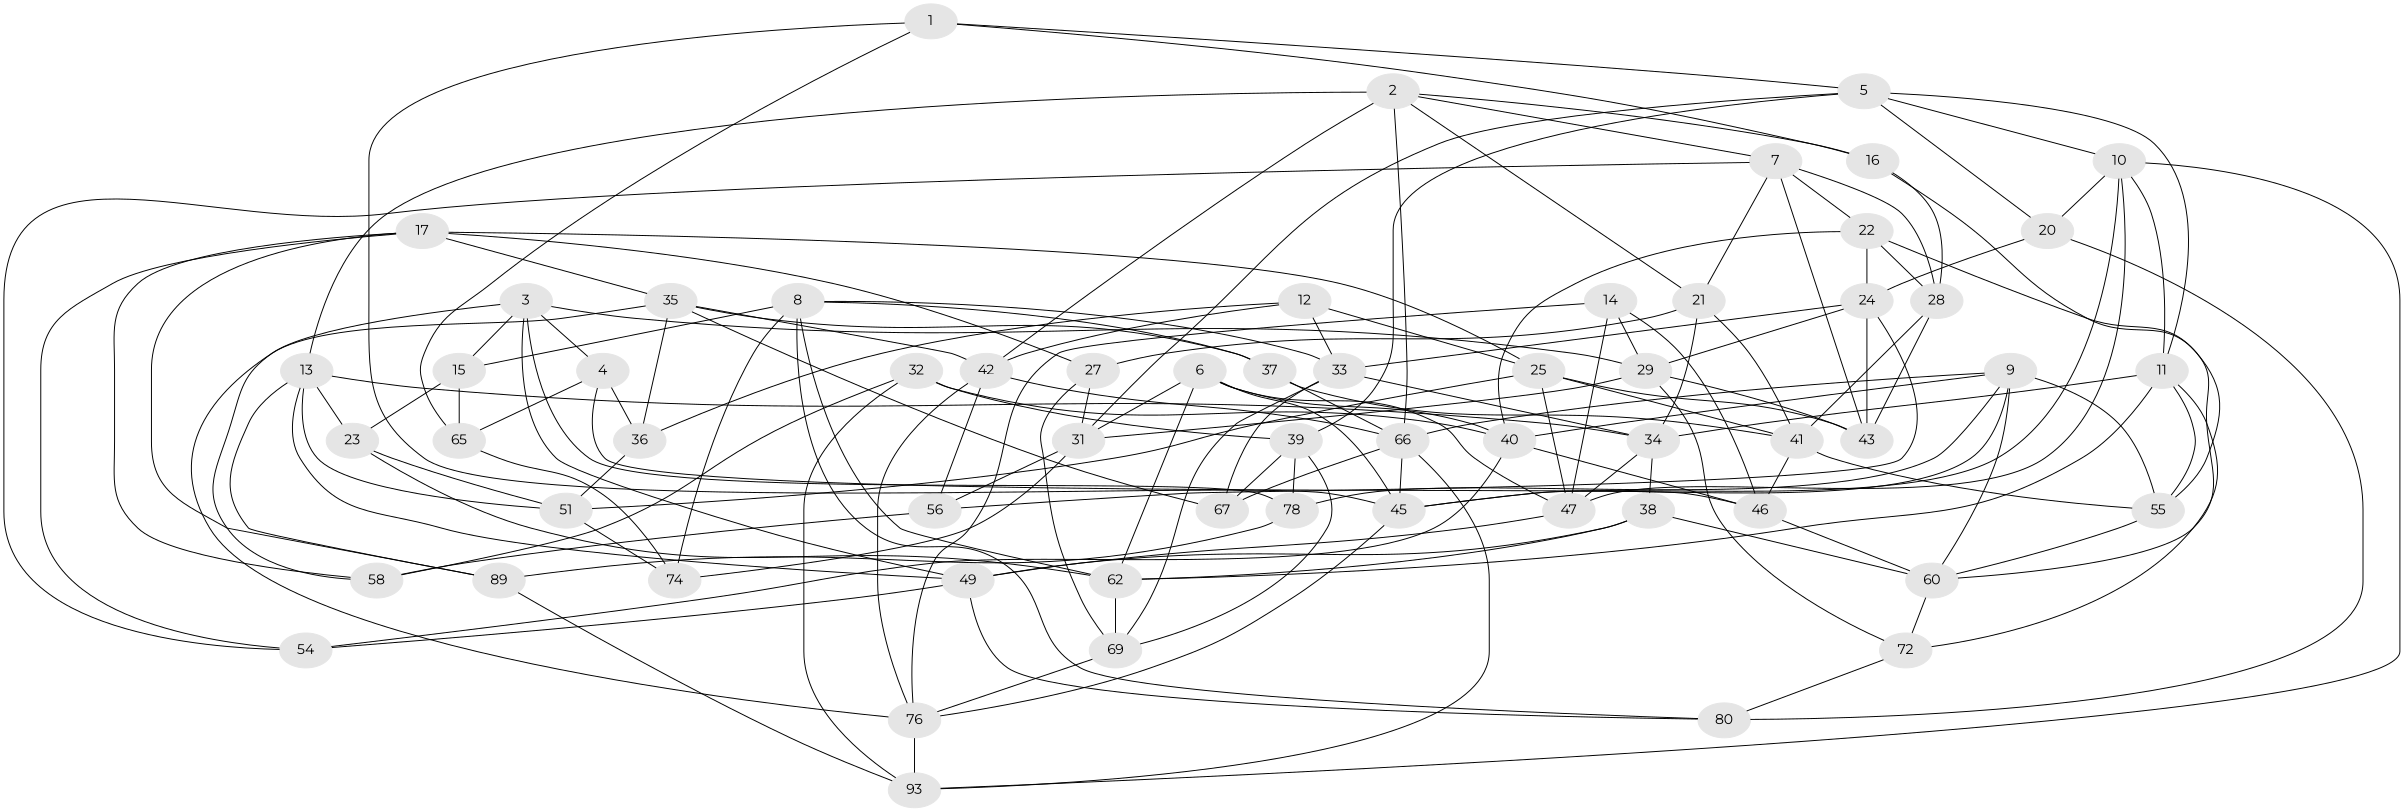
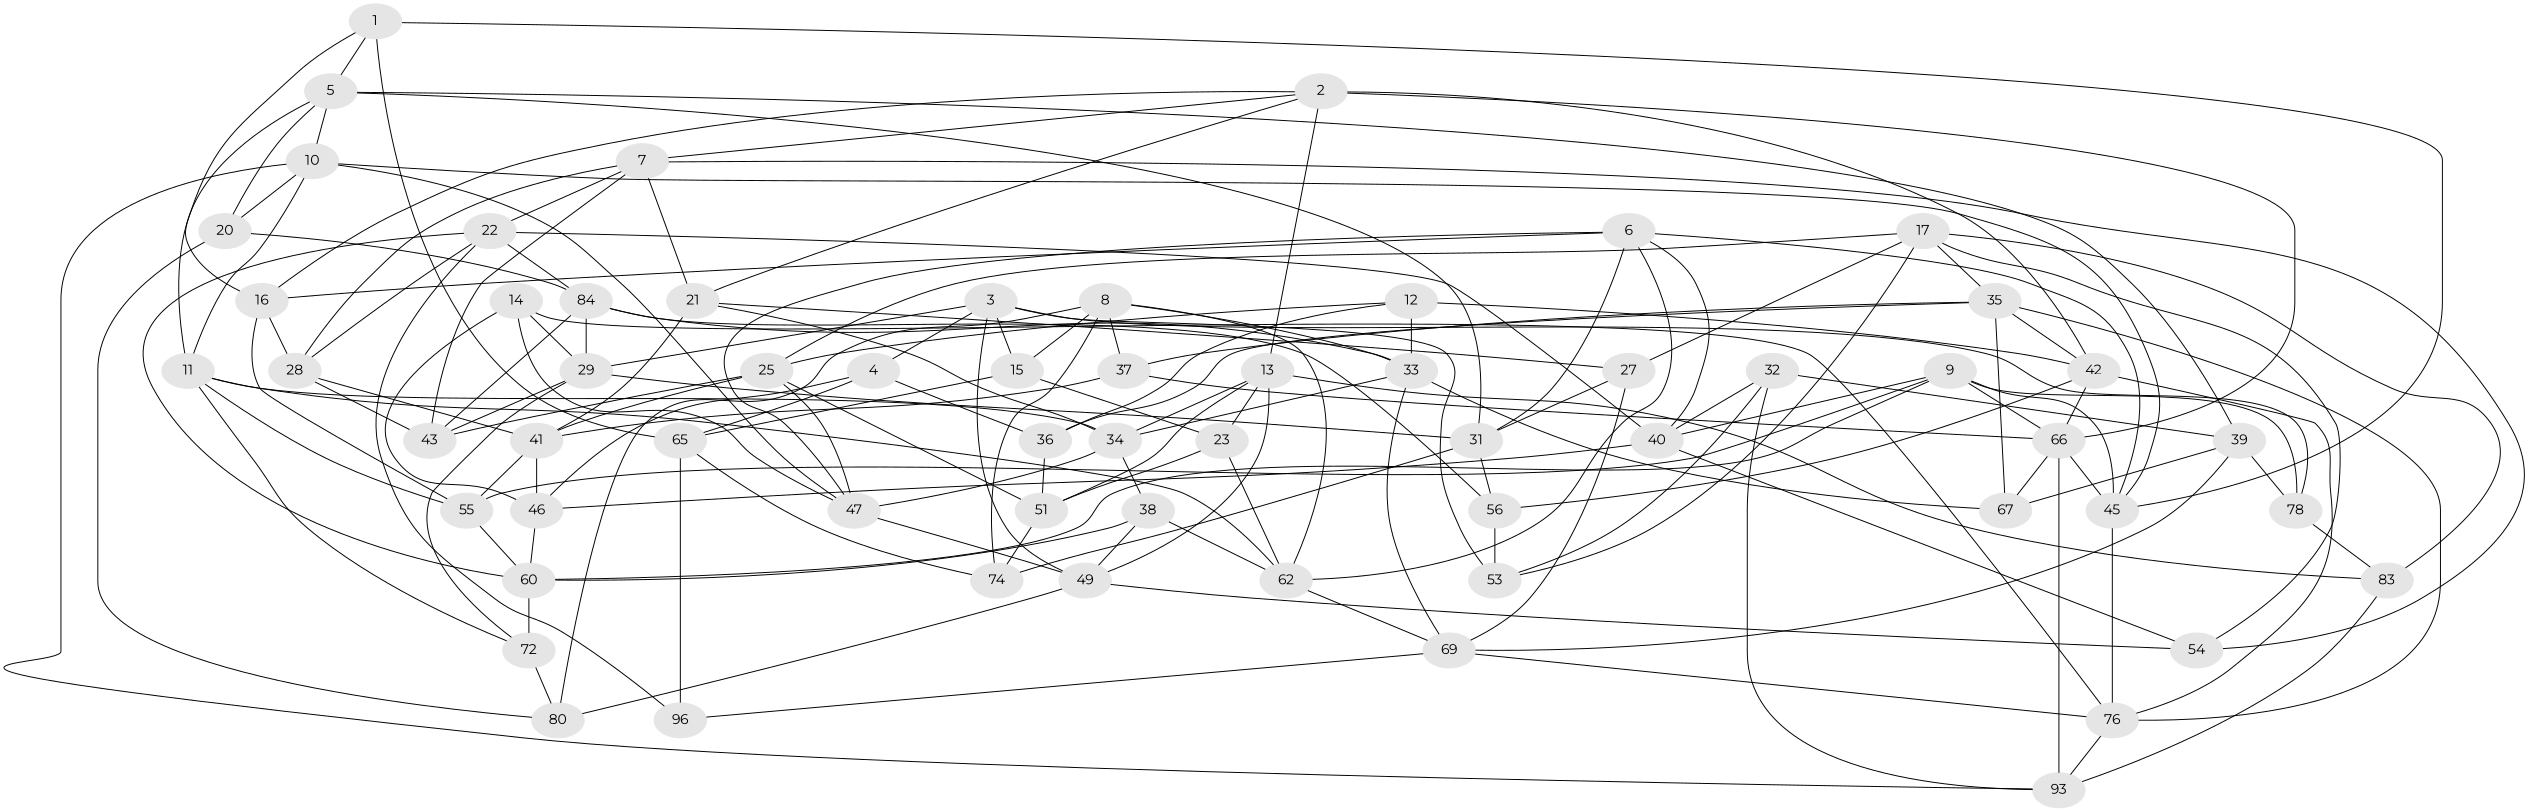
edge "6" -- "16": added
node "24": label "24" -> "84"
node "58": label "58" -> "53"
node "89": label "89" -> "83"
node "96": added
